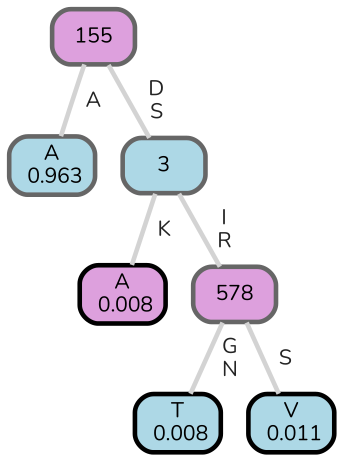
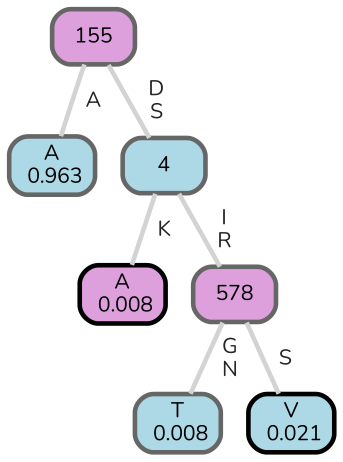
node "3": label "3" -> "4"
node "T 0.008": color black -> gray40
node "V 0.011": label "V 0.011" -> "V 0.021"
